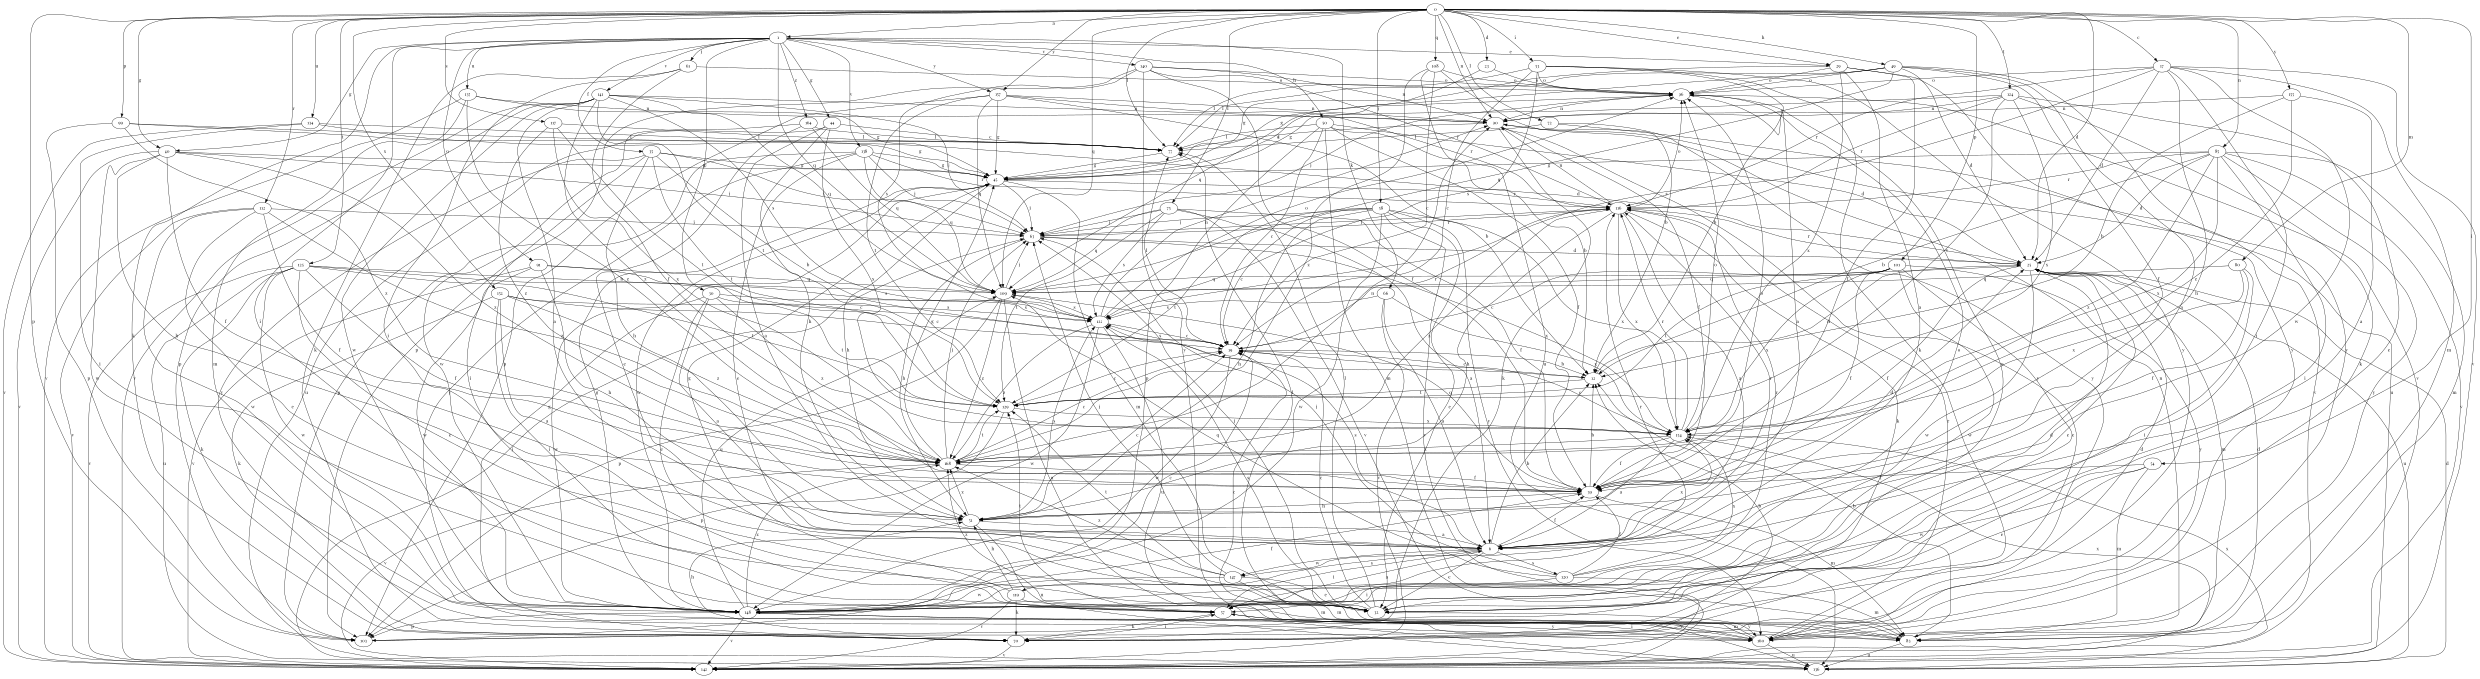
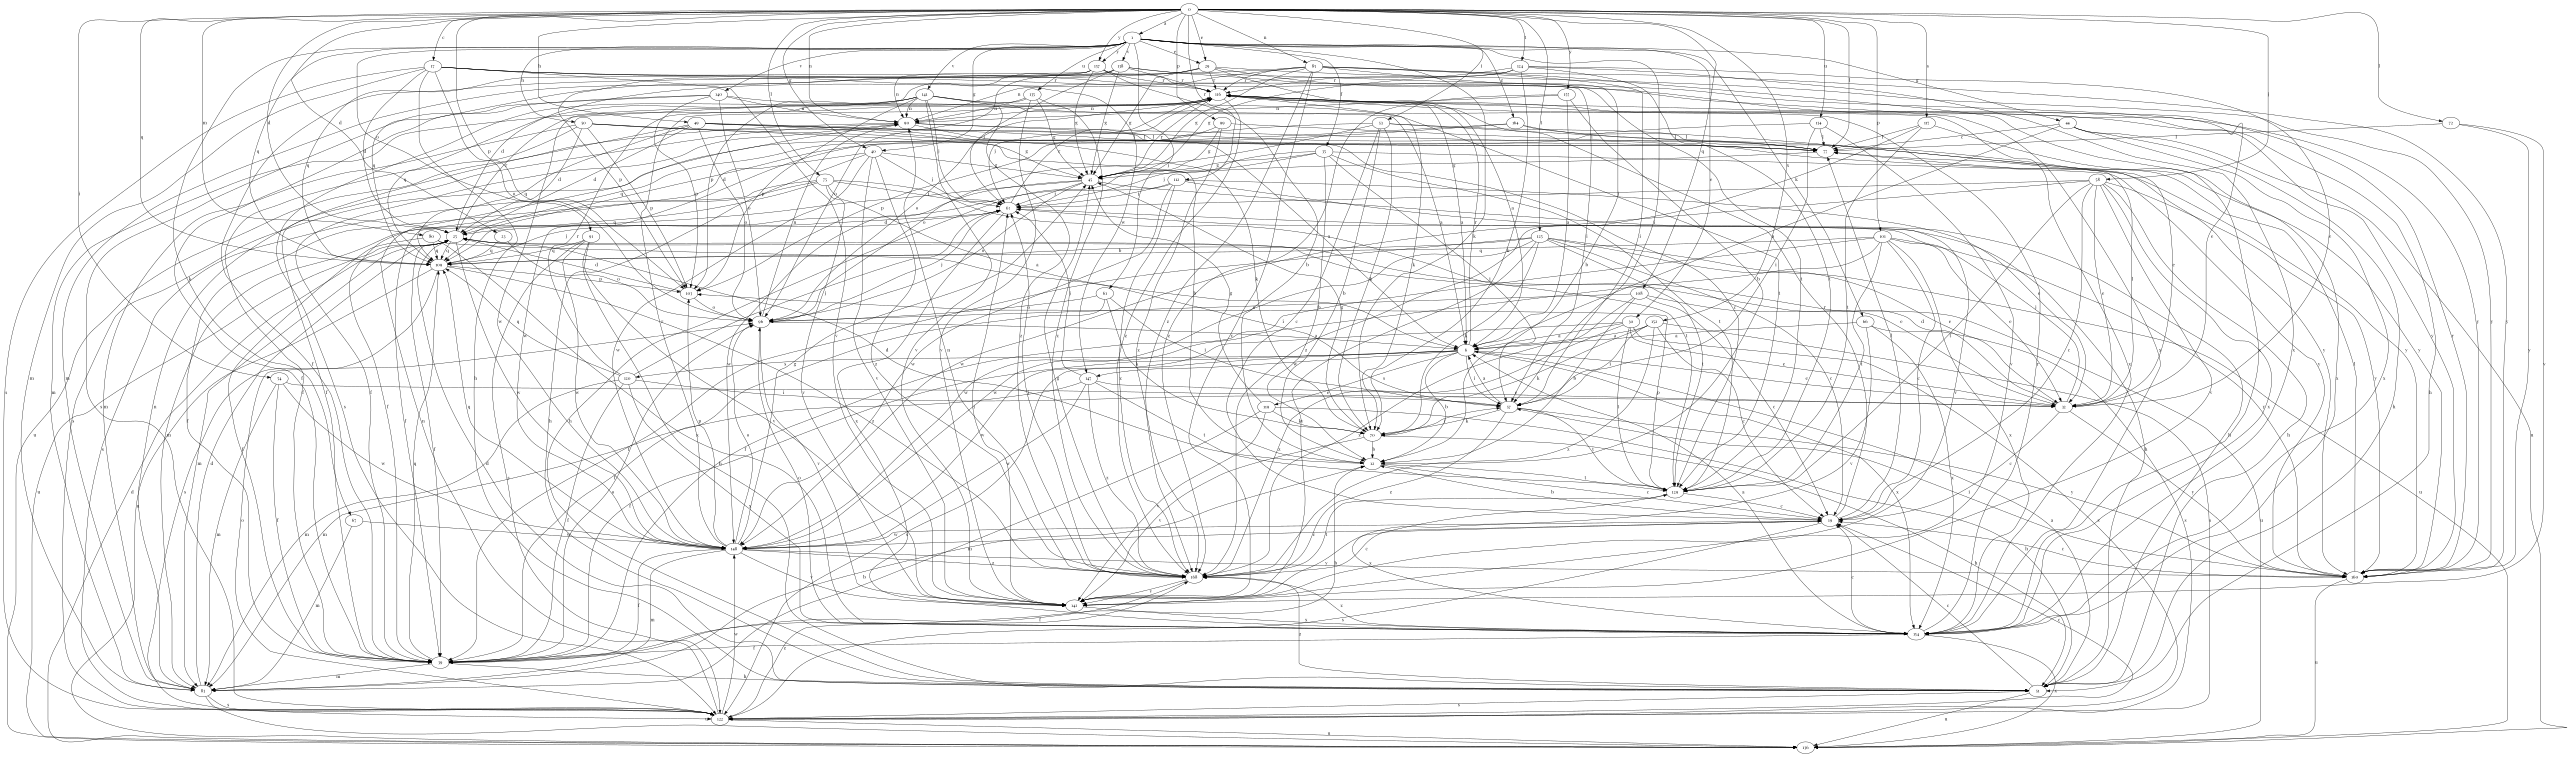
edge "140" -> "116": now "29" -> "116"
edge "50" -> "19": now "50" -> "129"
node "67": added
